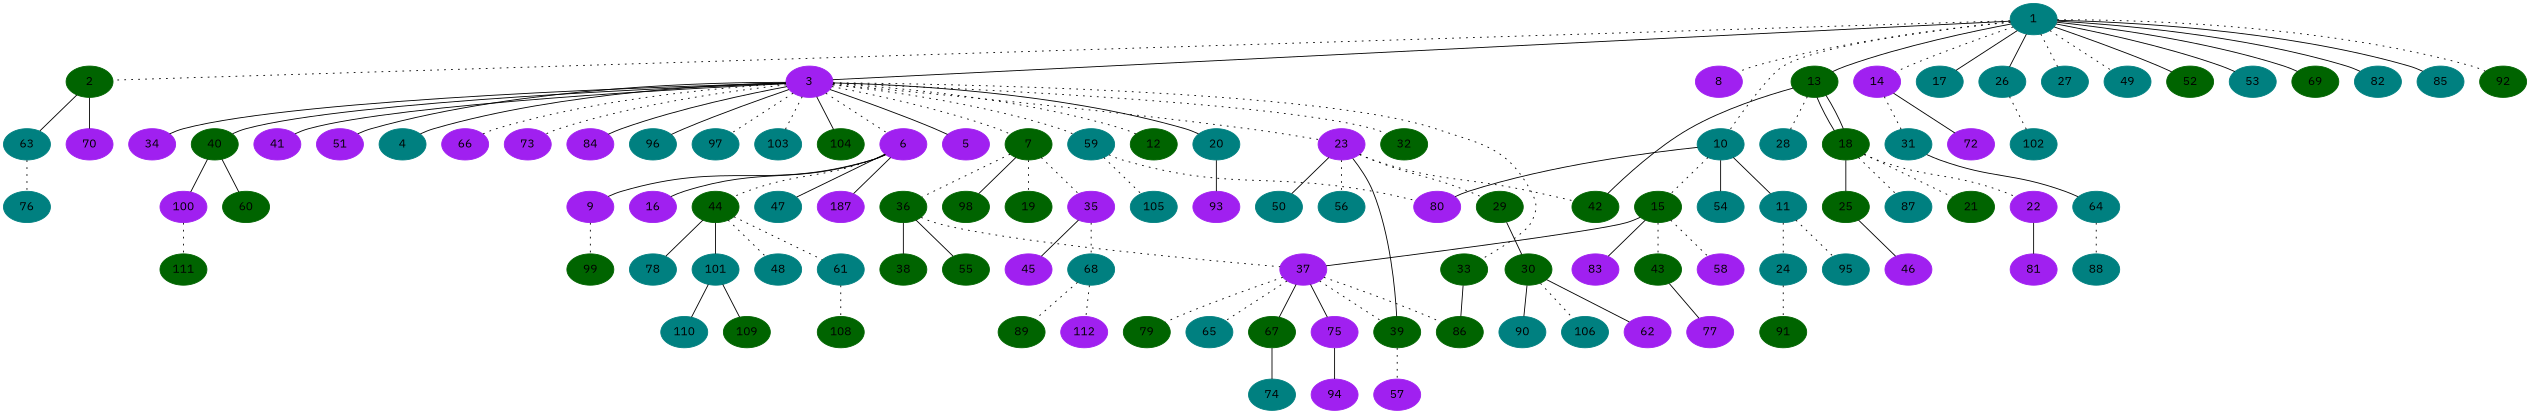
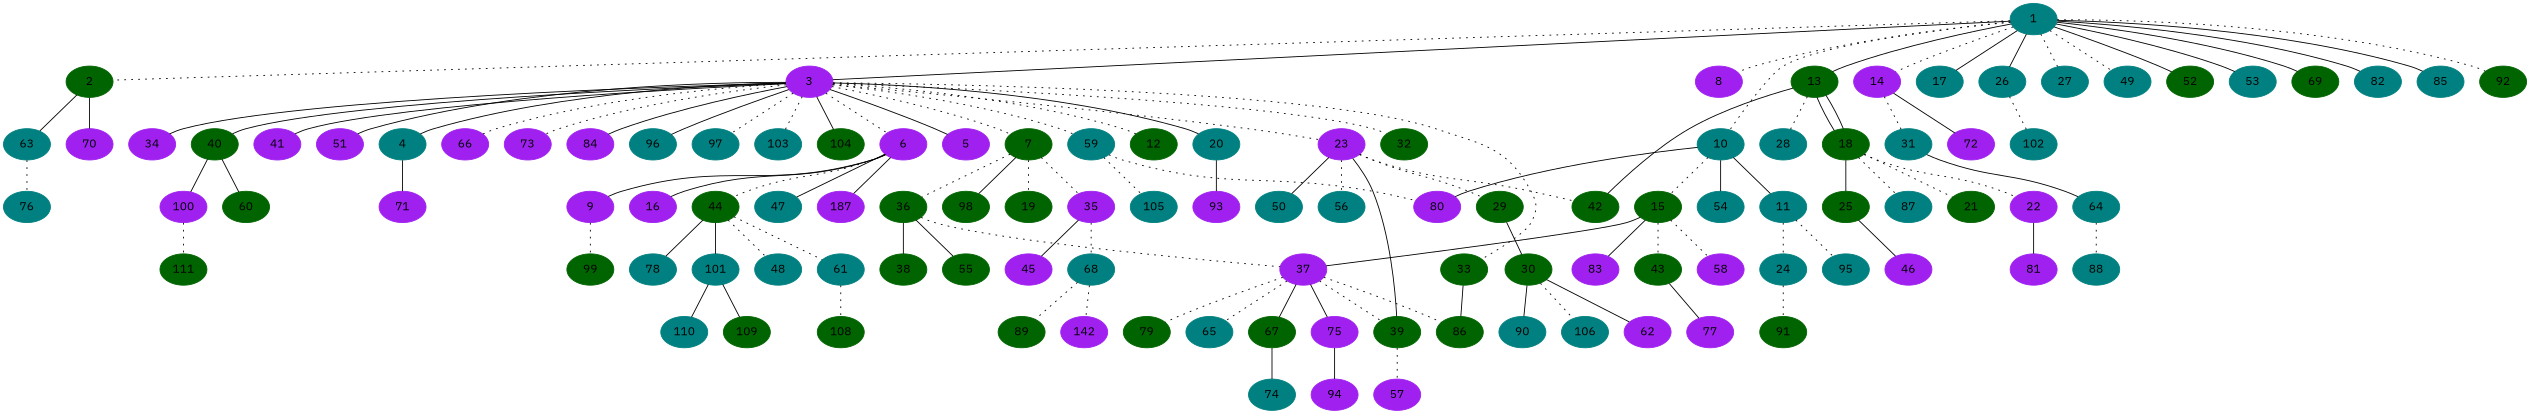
node "71": added
node "112": label "112" -> "142"
